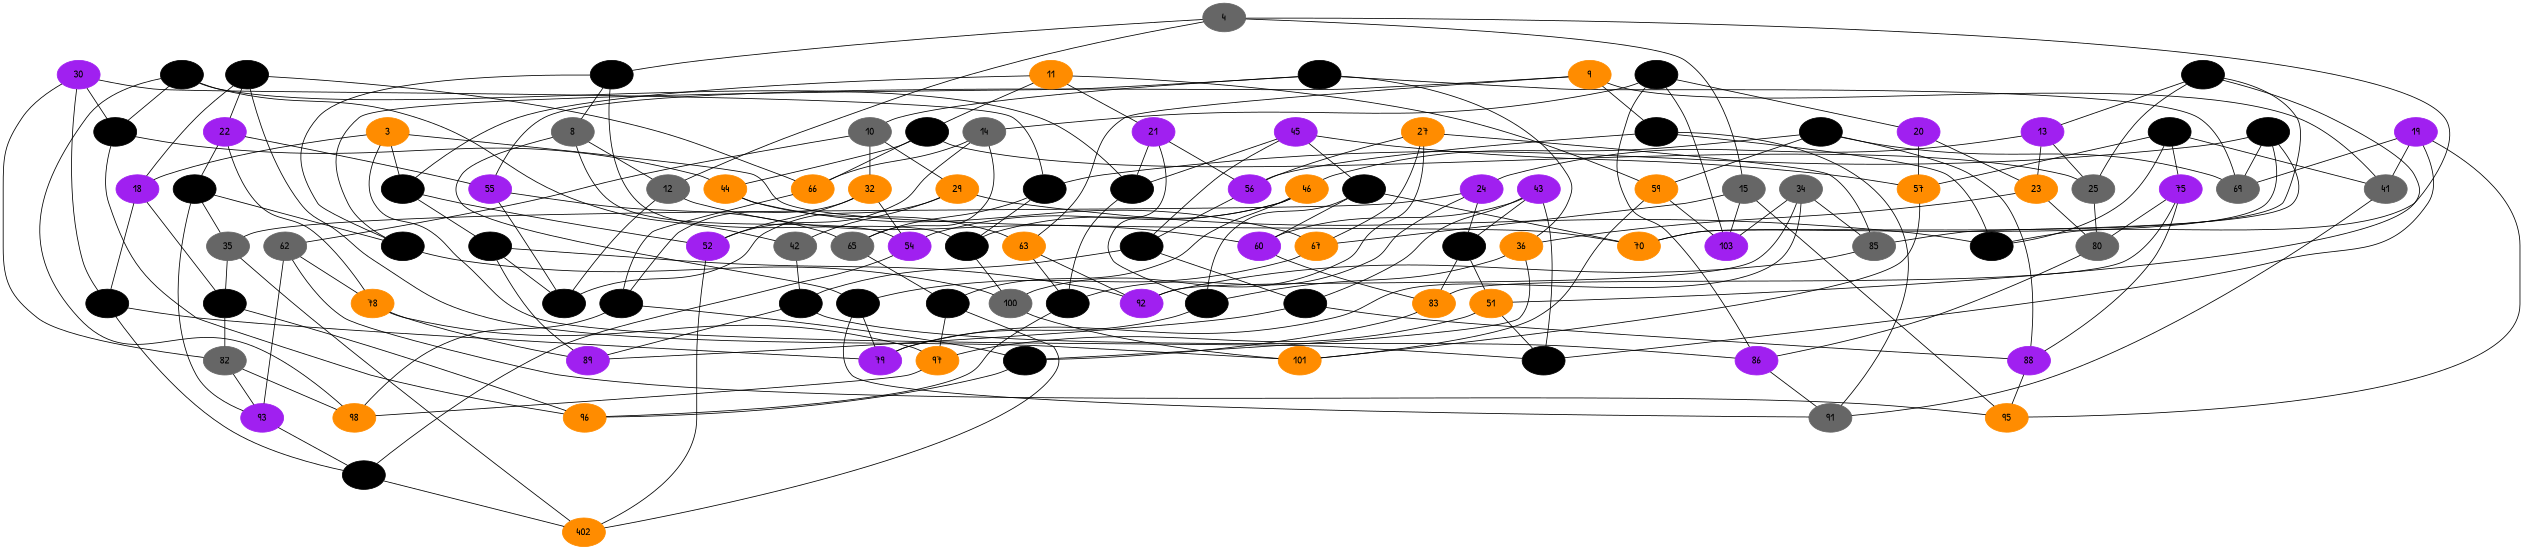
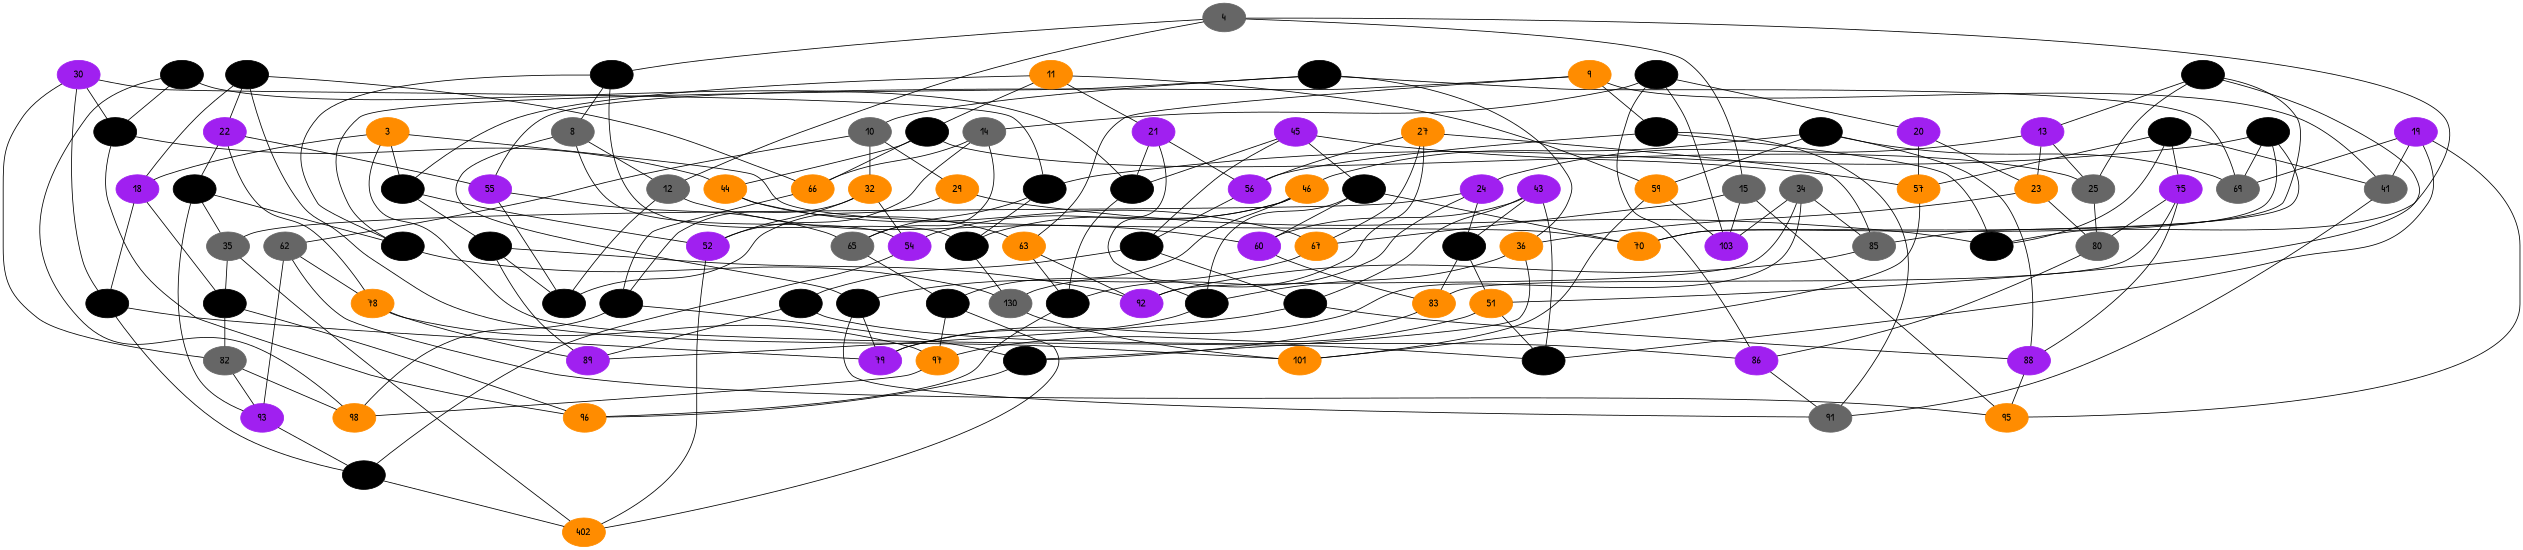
node "42": removed
node "100": label "100" -> "130"
